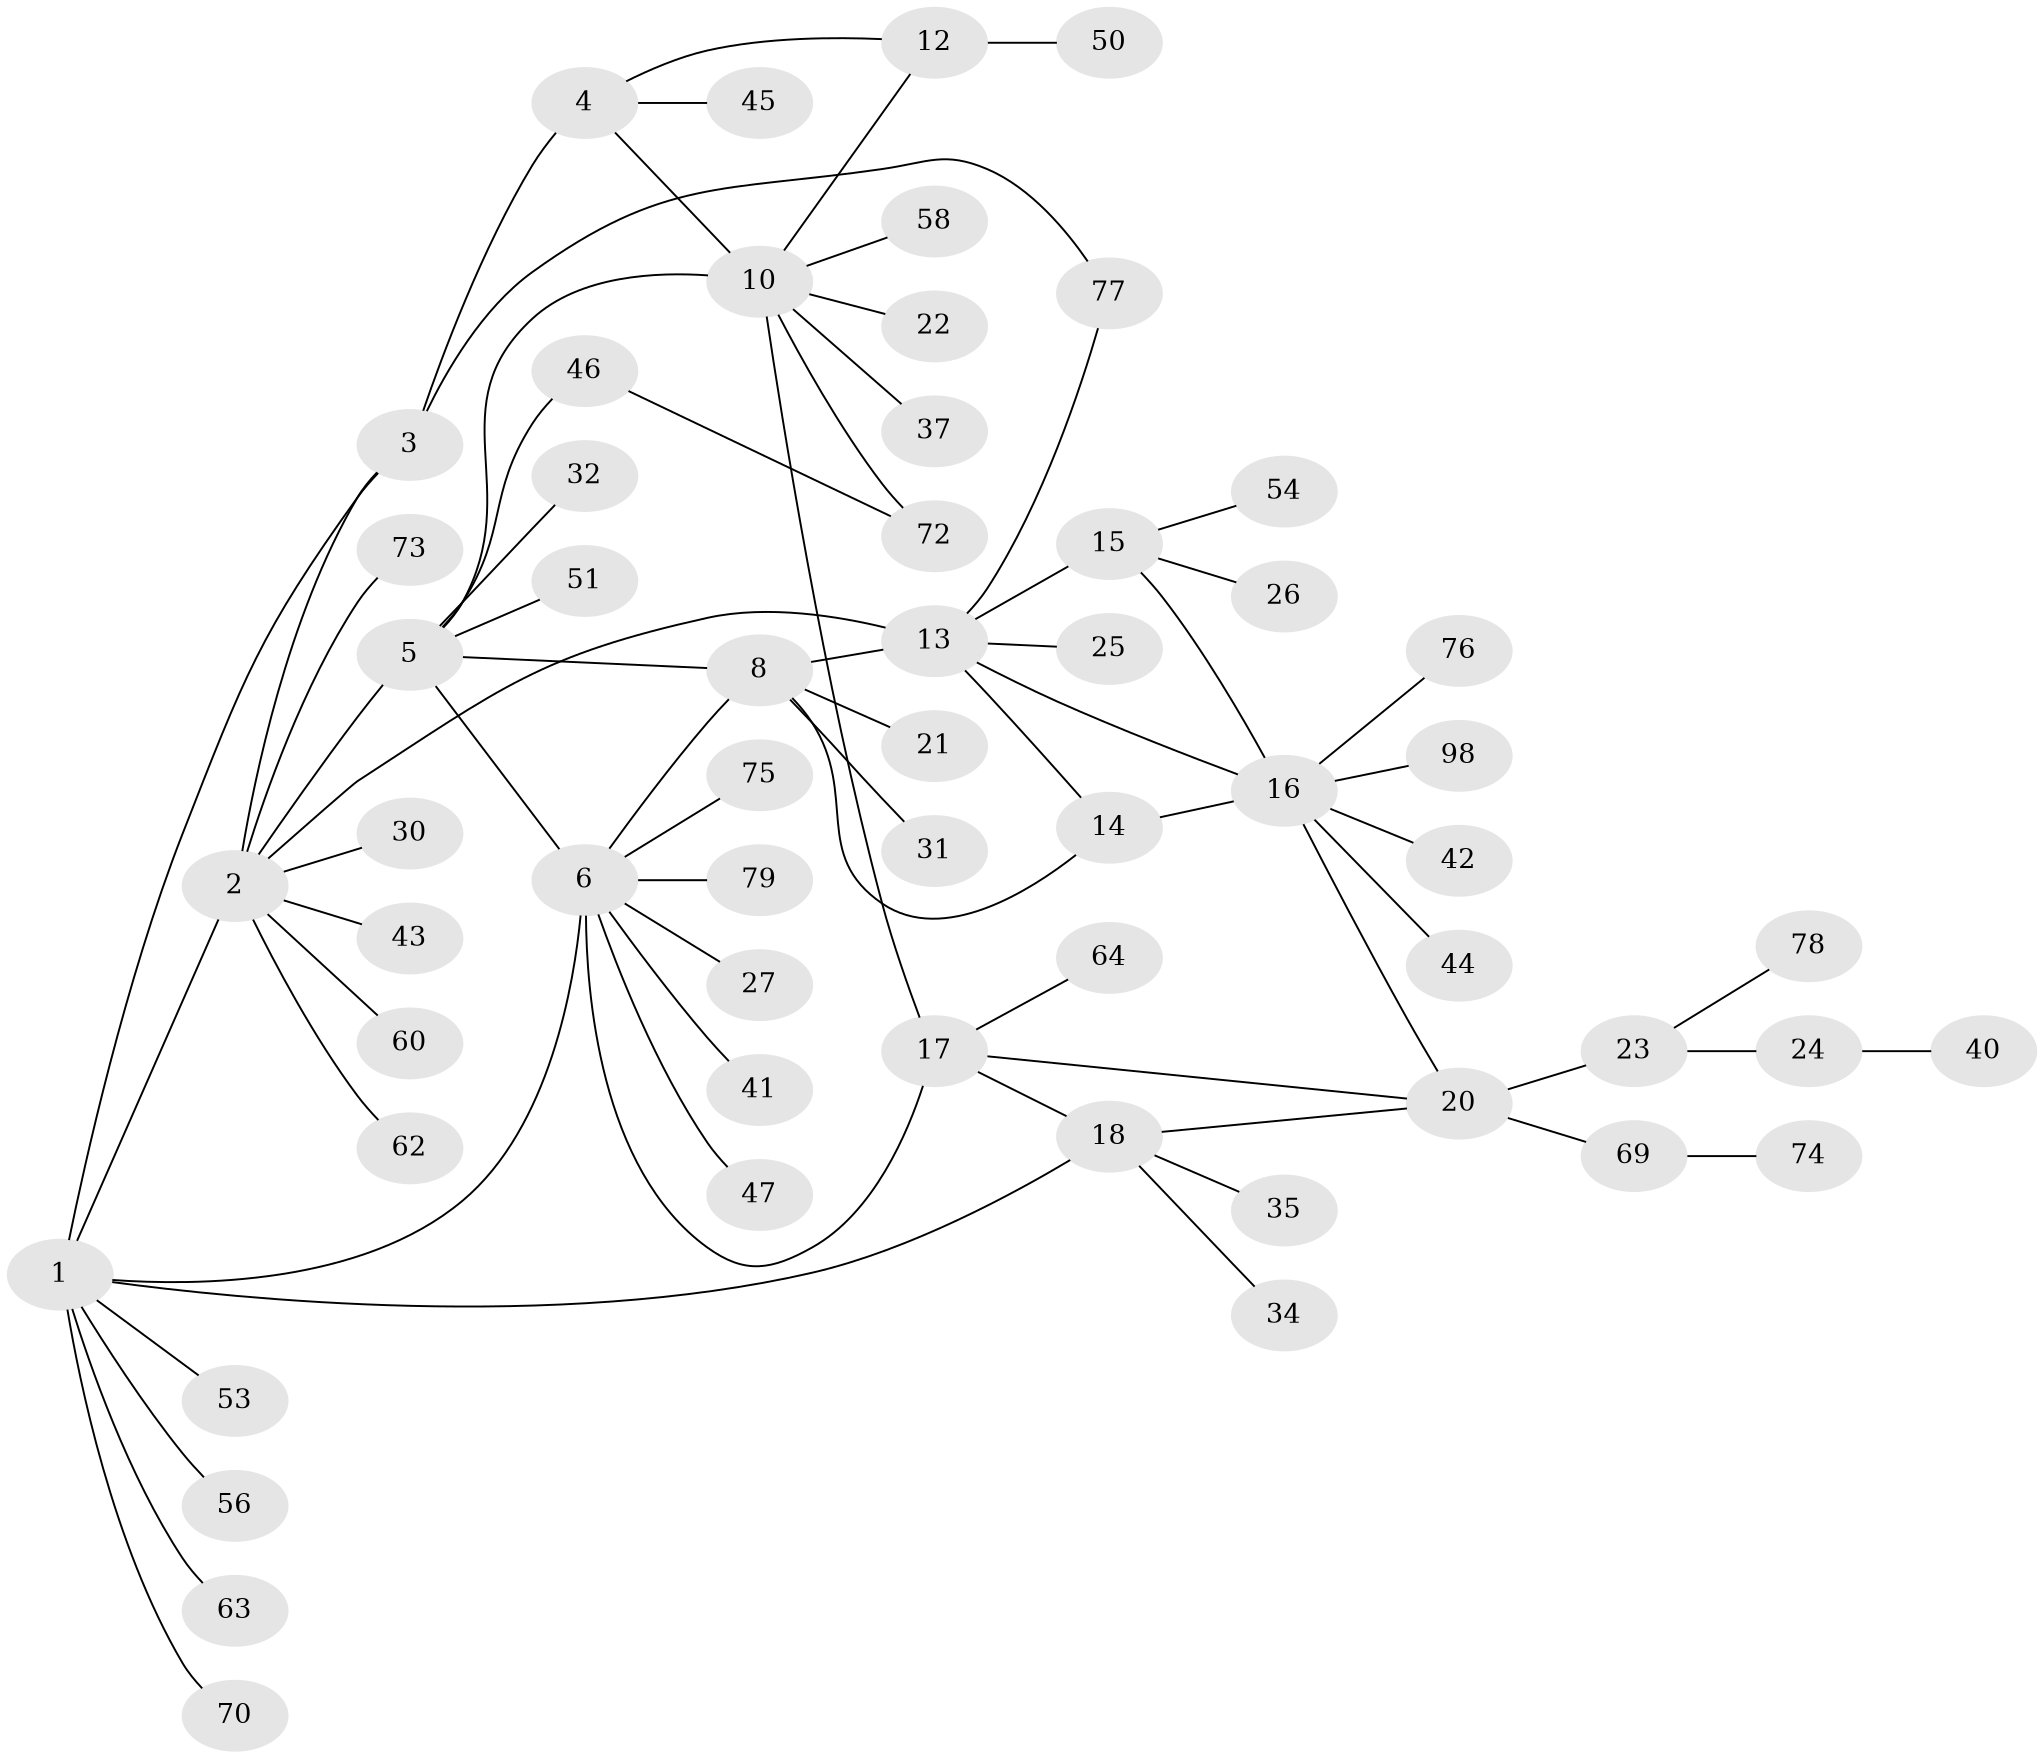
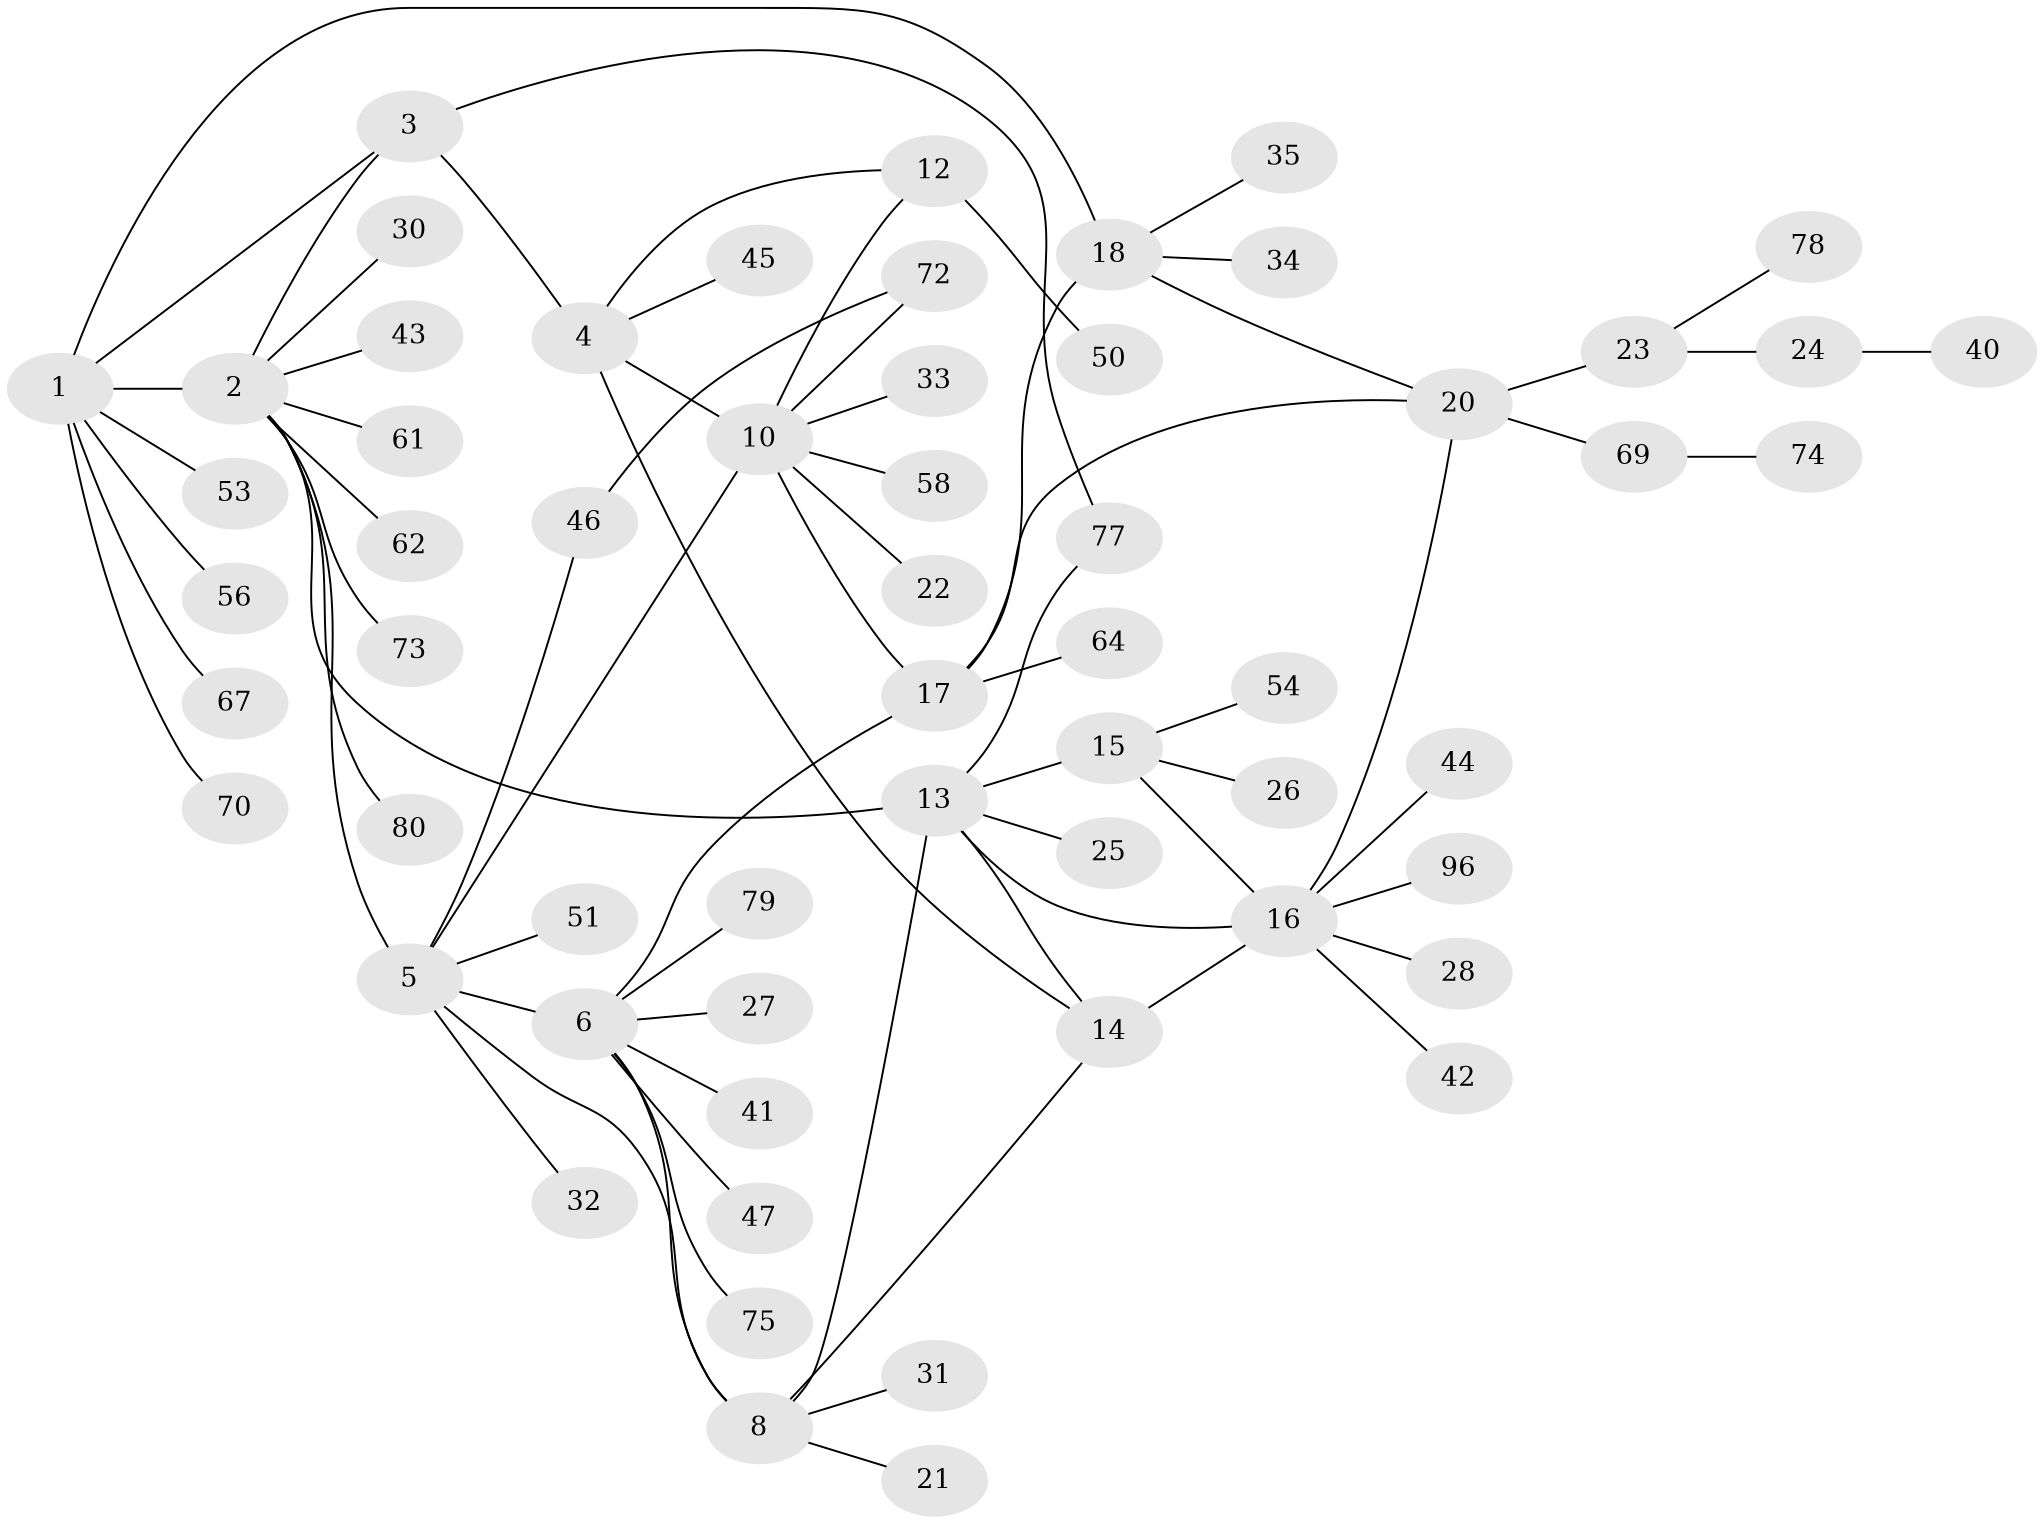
node "37": label "37" -> "33"
node "76": label "76" -> "96"
edge "4" -- "14": added
node "98": label "98" -> "28"
node "80": added
node "60": label "60" -> "61"
edge "6" -- "1": removed
node "63": label "63" -> "67"
